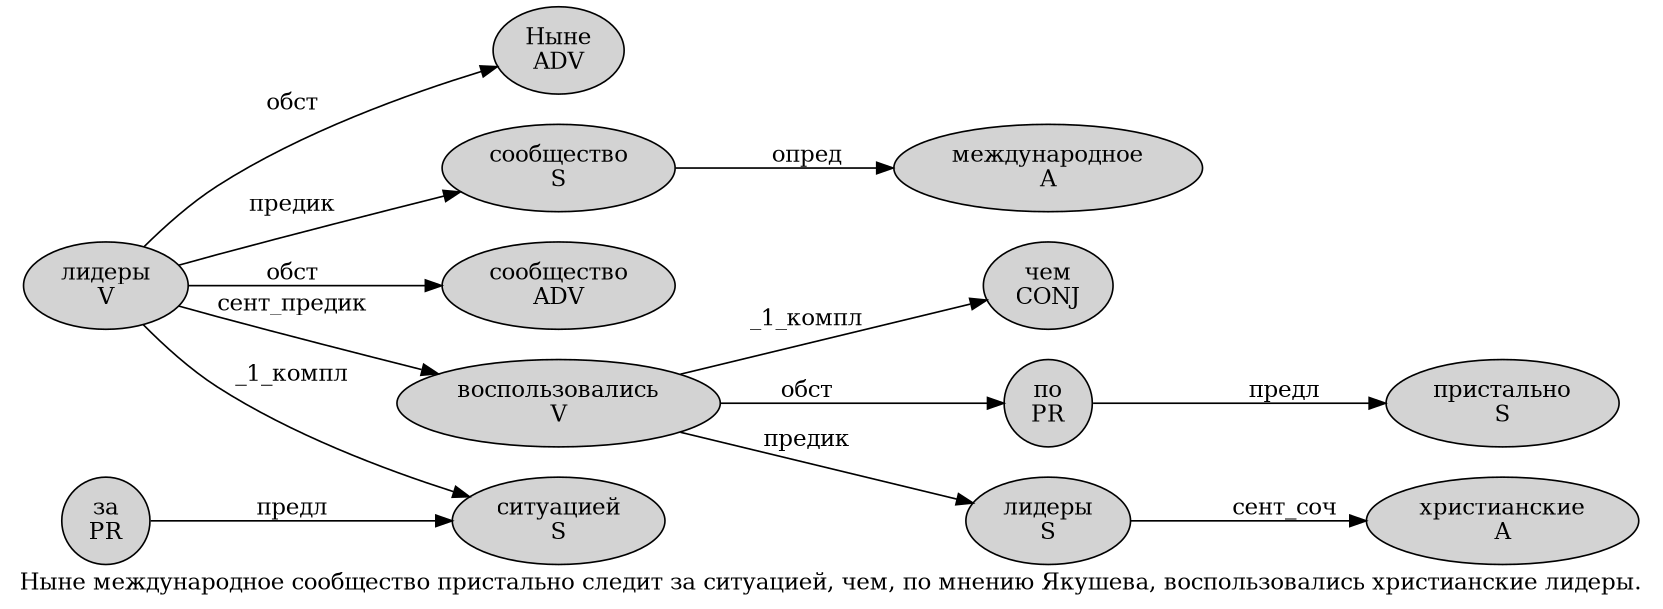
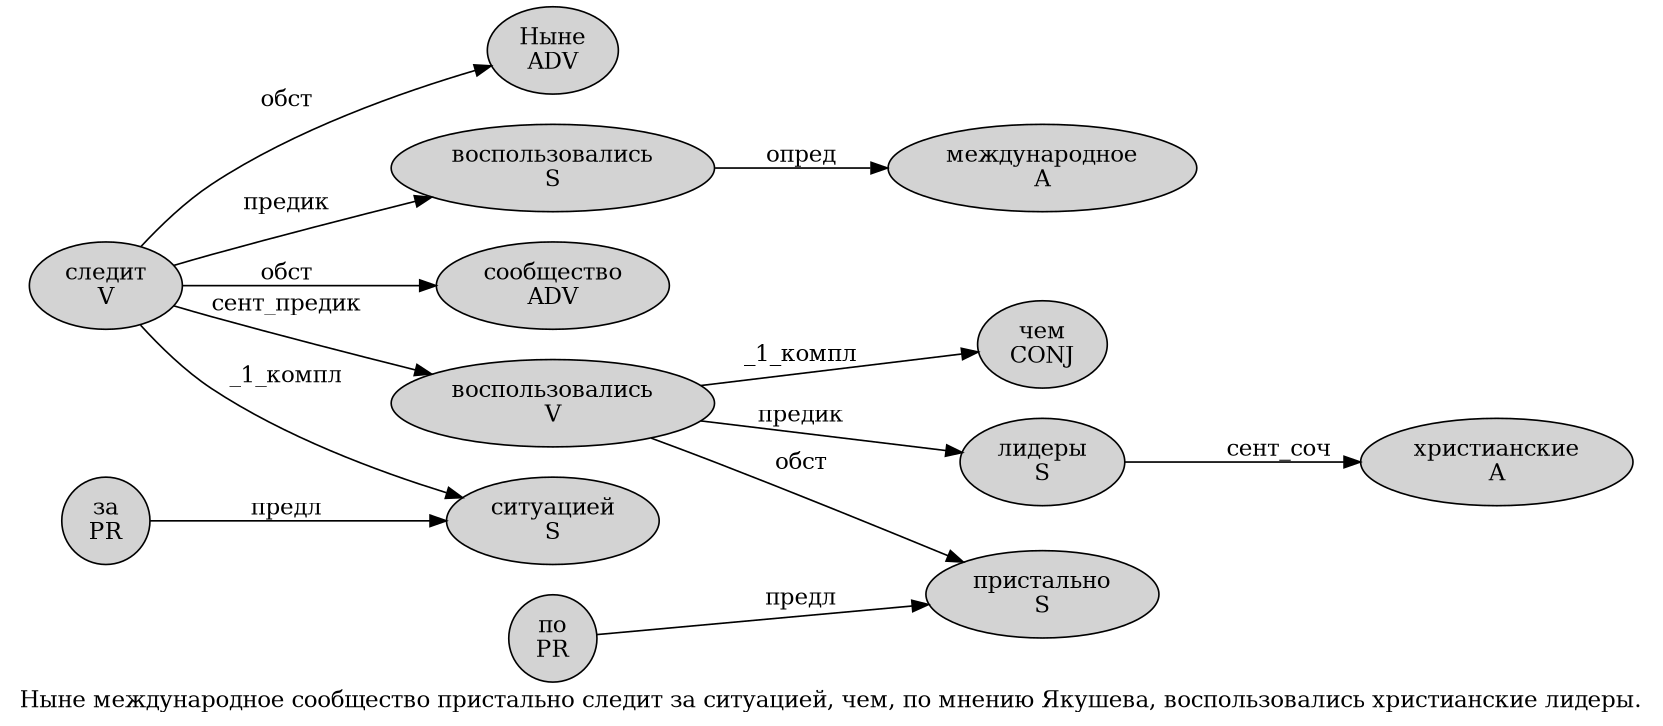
node "сообщество S": label "сообщество S" -> "воспользовались S"
node "лидеры V": label "лидеры V" -> "следит V"
edge "воспользовались V" -> "по PR": now "воспользовались V" -> "пристально S"
